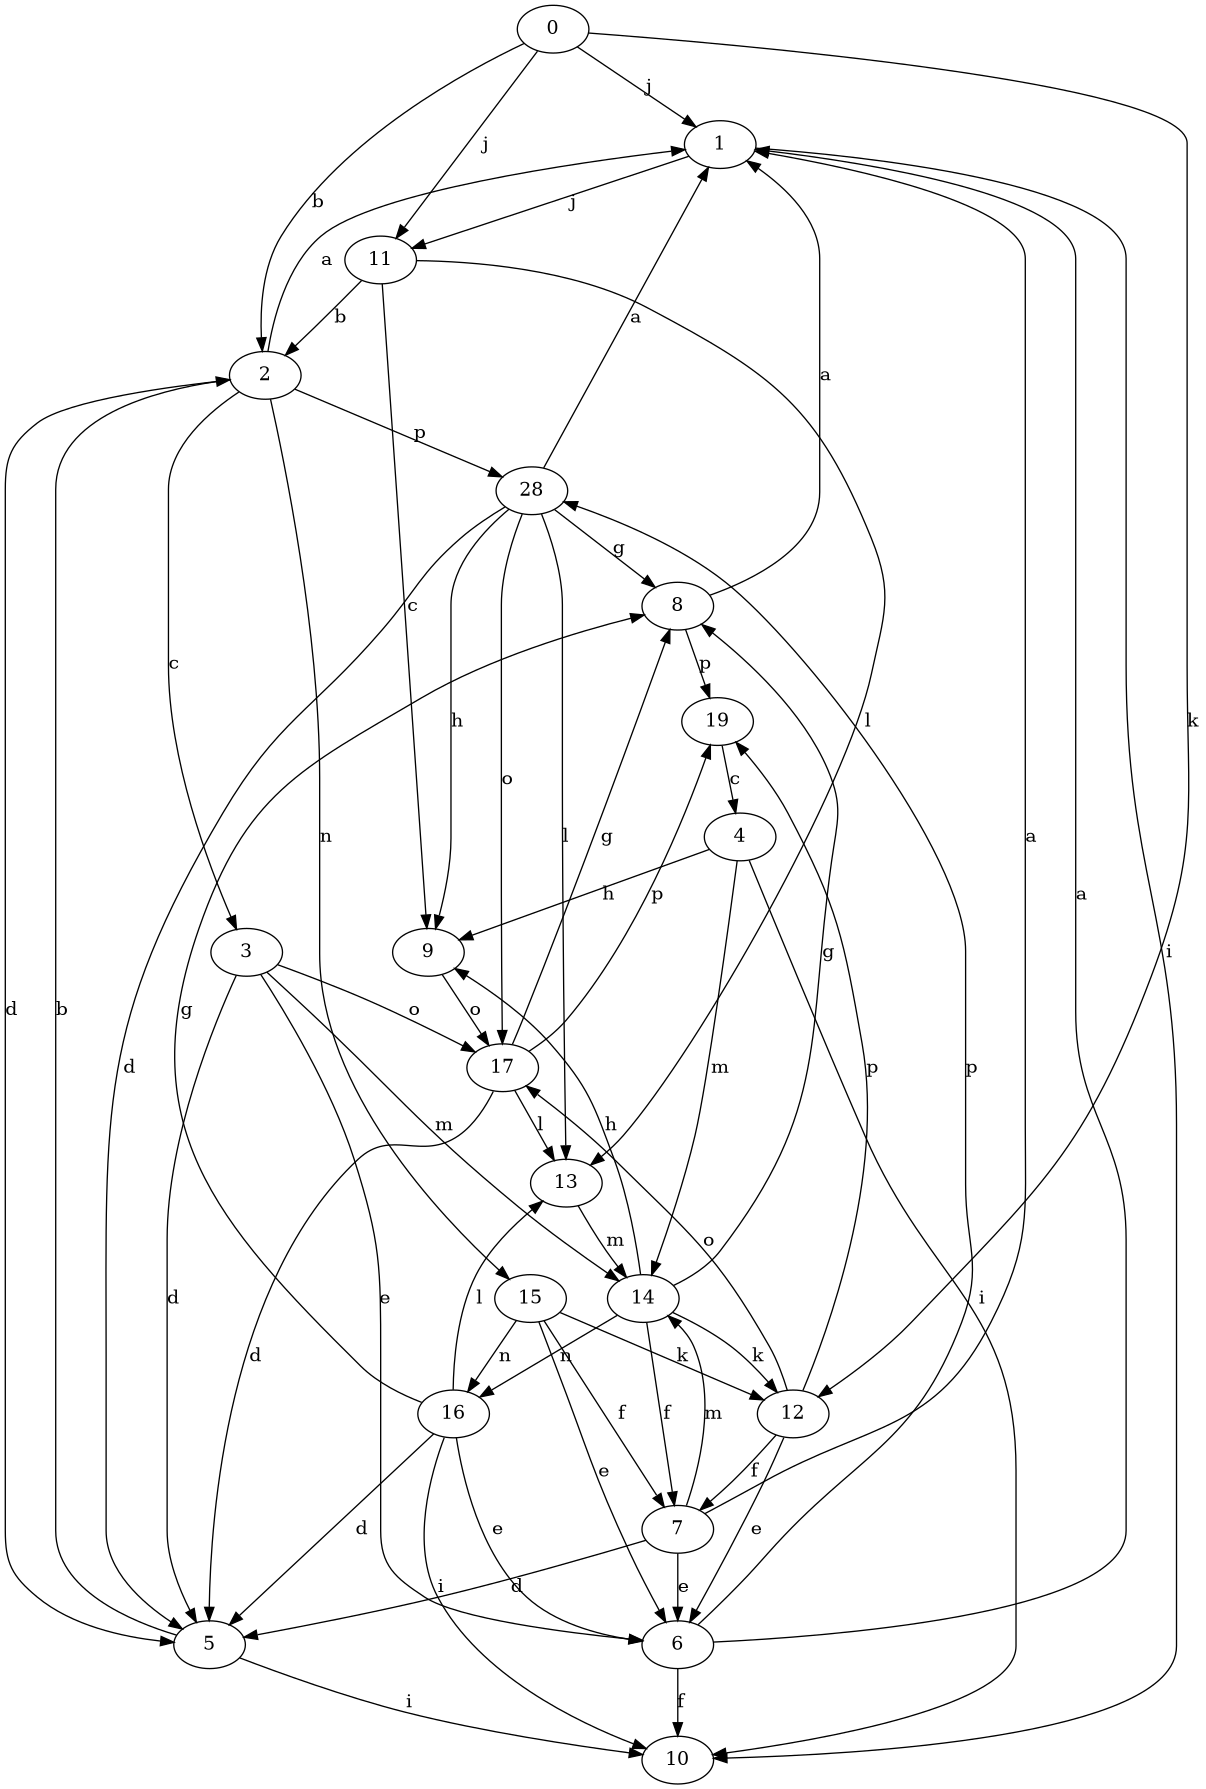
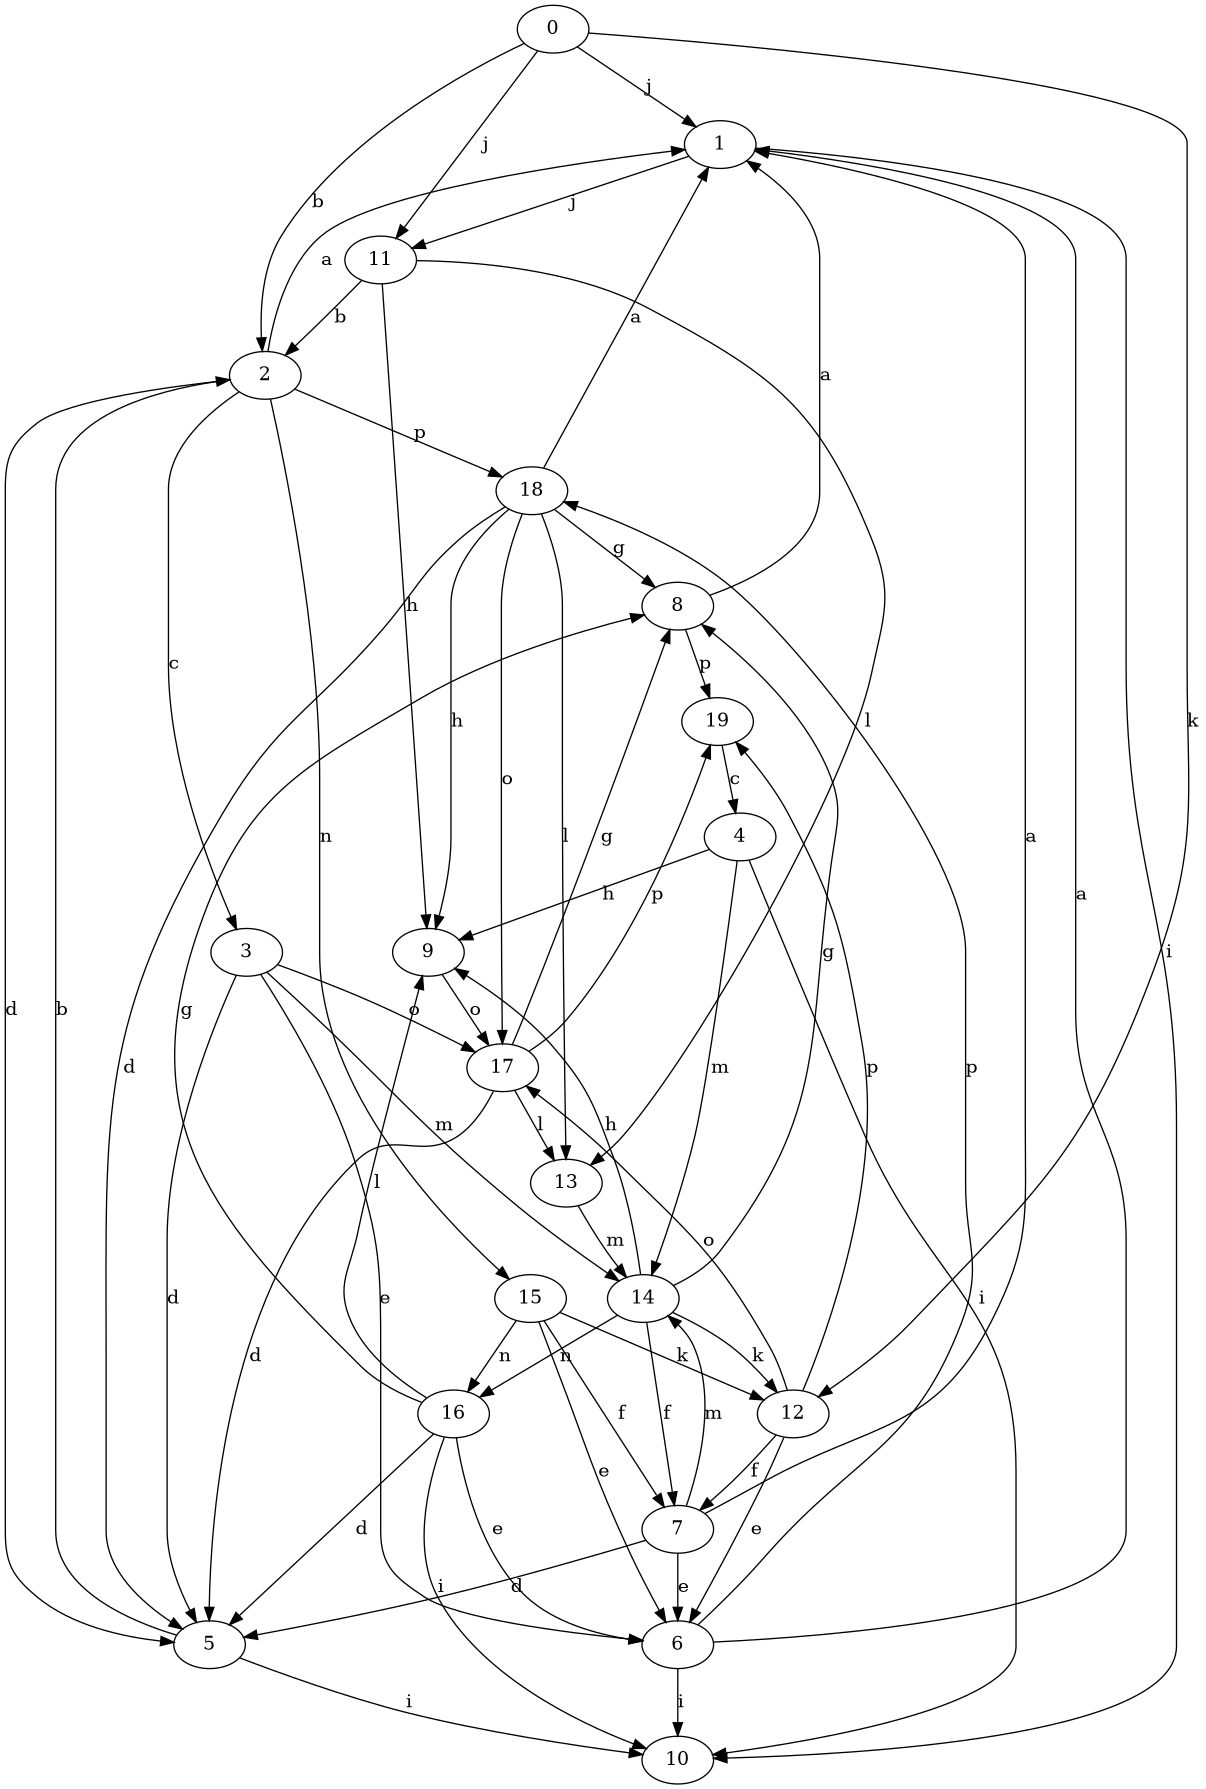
node "28": label "28" -> "18"
edge "11" -> "9": label "c" -> "h"
edge "16" -> "13": now "16" -> "9"
edge "6" -> "10": label "f" -> "i"
